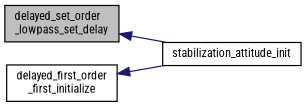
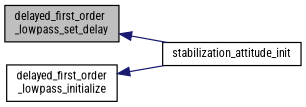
node "delayed_set_order _lowpass_set_delay": label "delayed_set_order _lowpass_set_delay" -> "delayed_first_order _lowpass_set_delay"
node "delayed_first_order _first_initialize": label "delayed_first_order _first_initialize" -> "delayed_first_order _lowpass_initialize"
